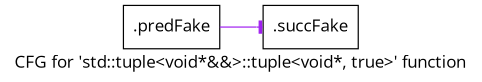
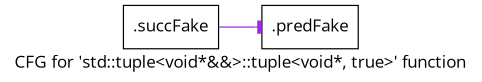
edge ".predFake" -> ".succFake": reversed
